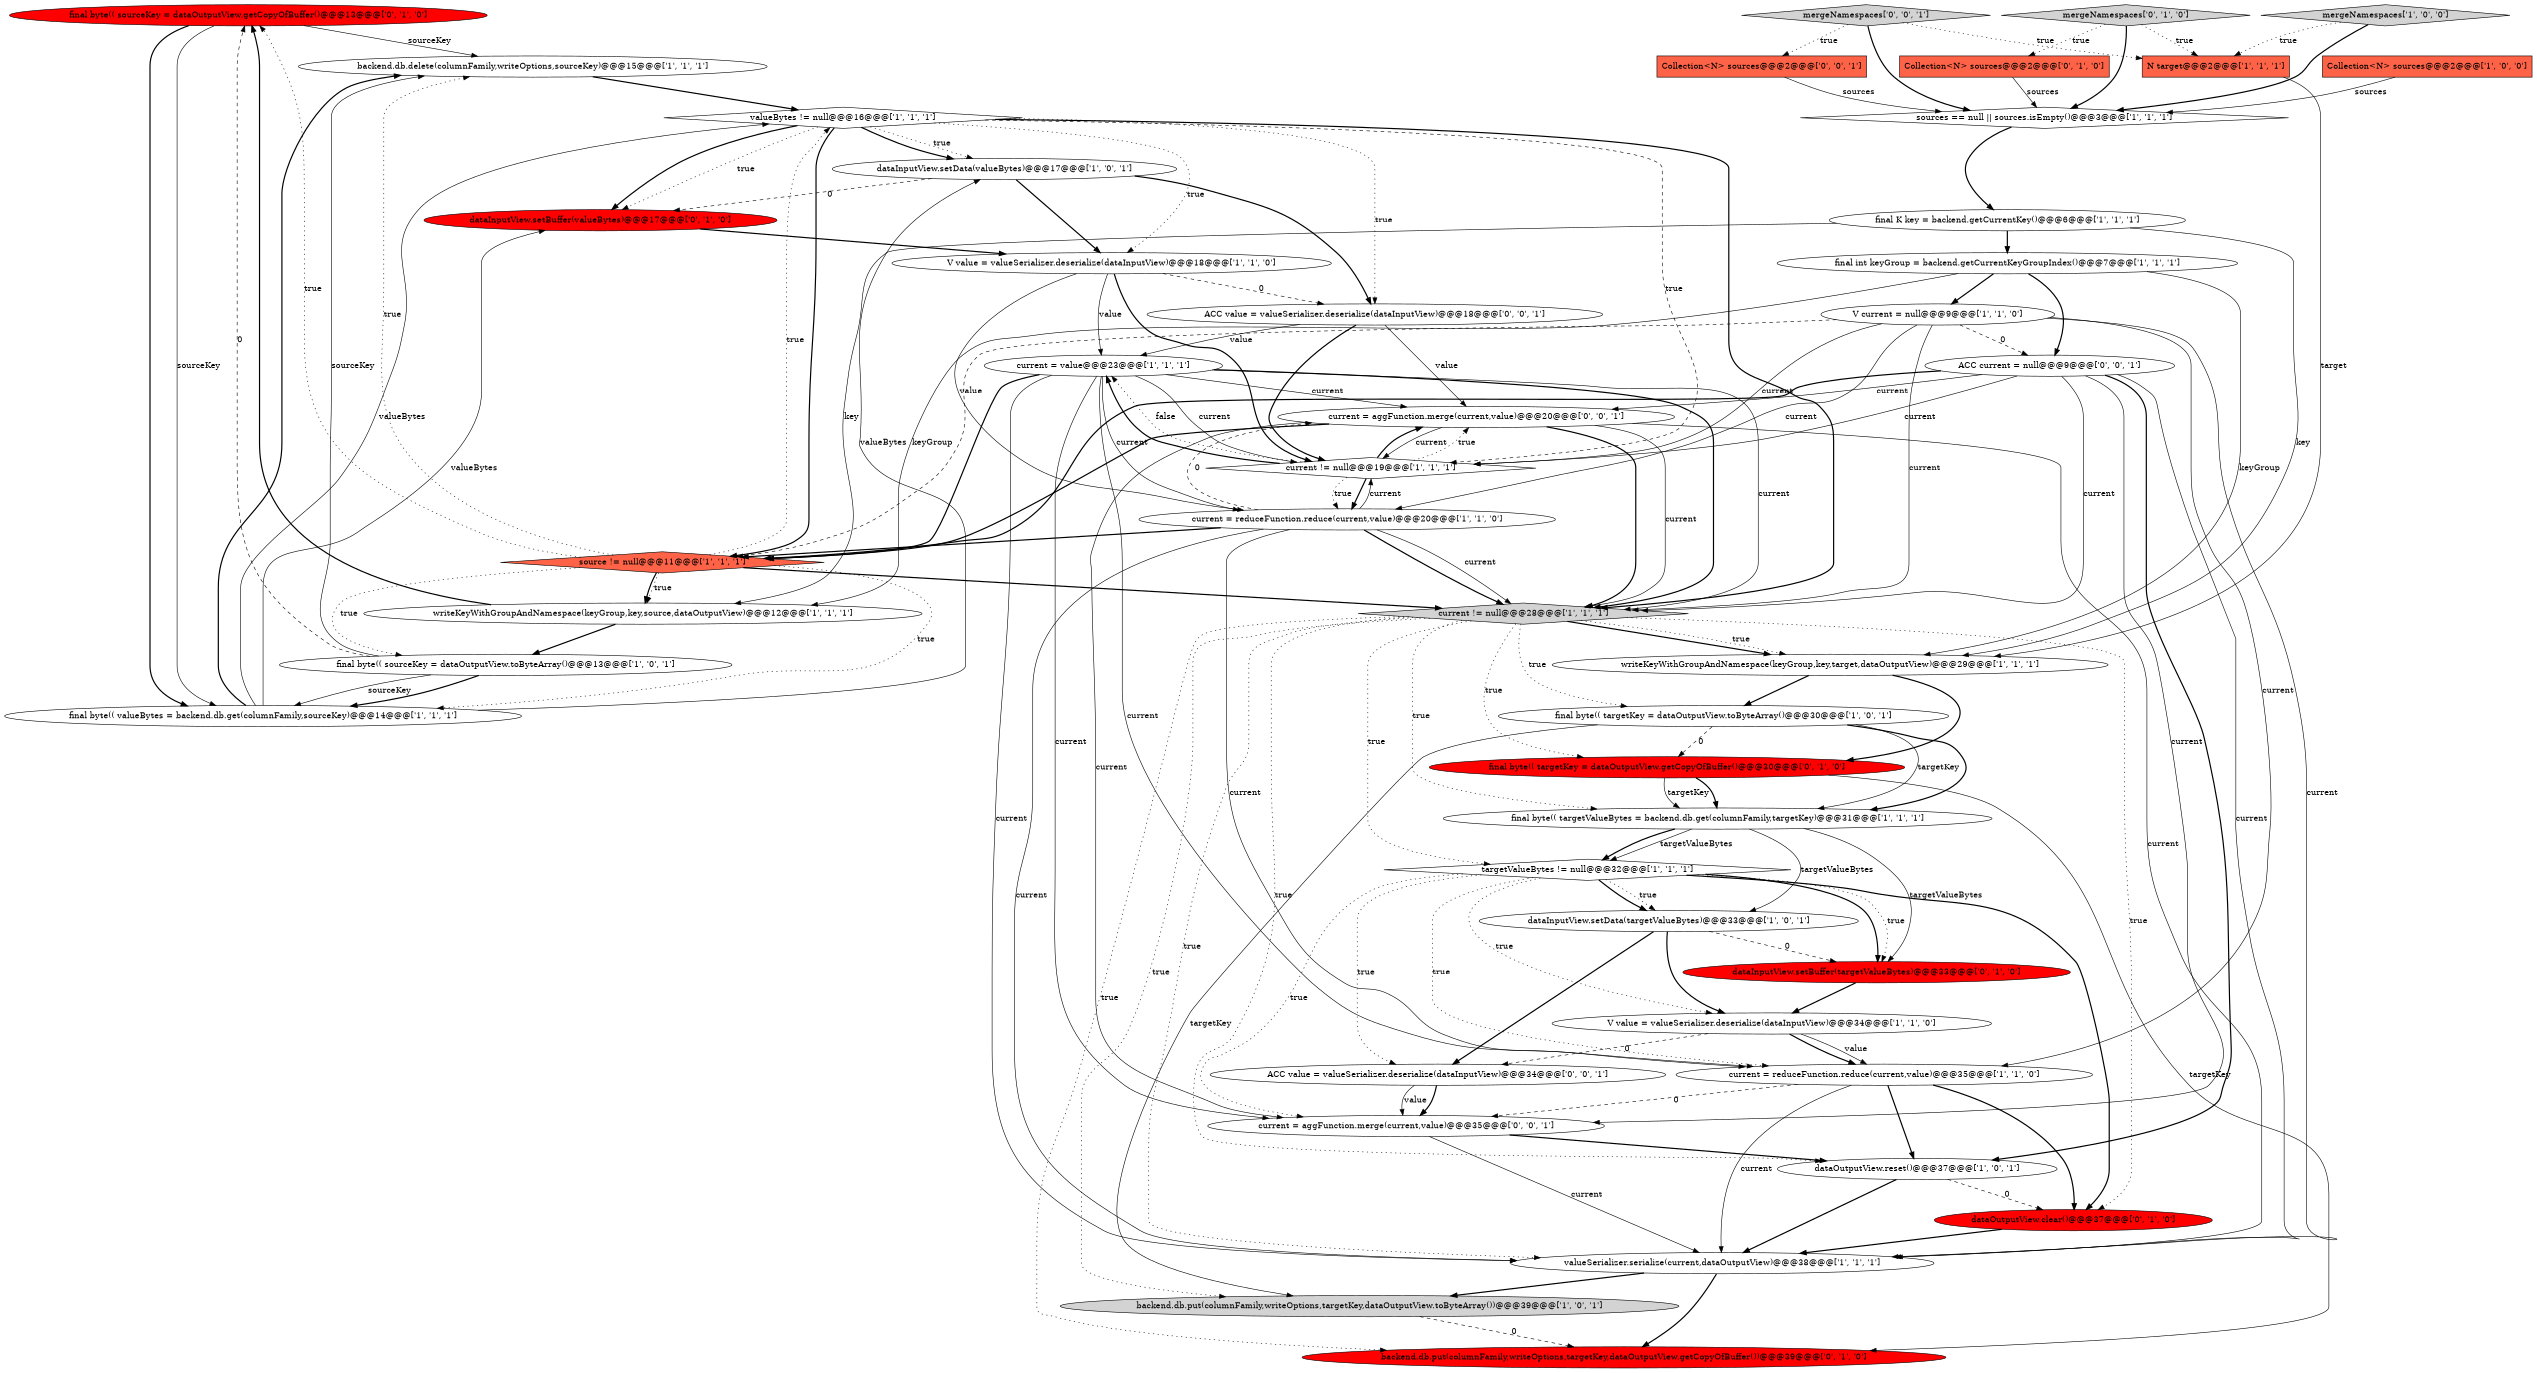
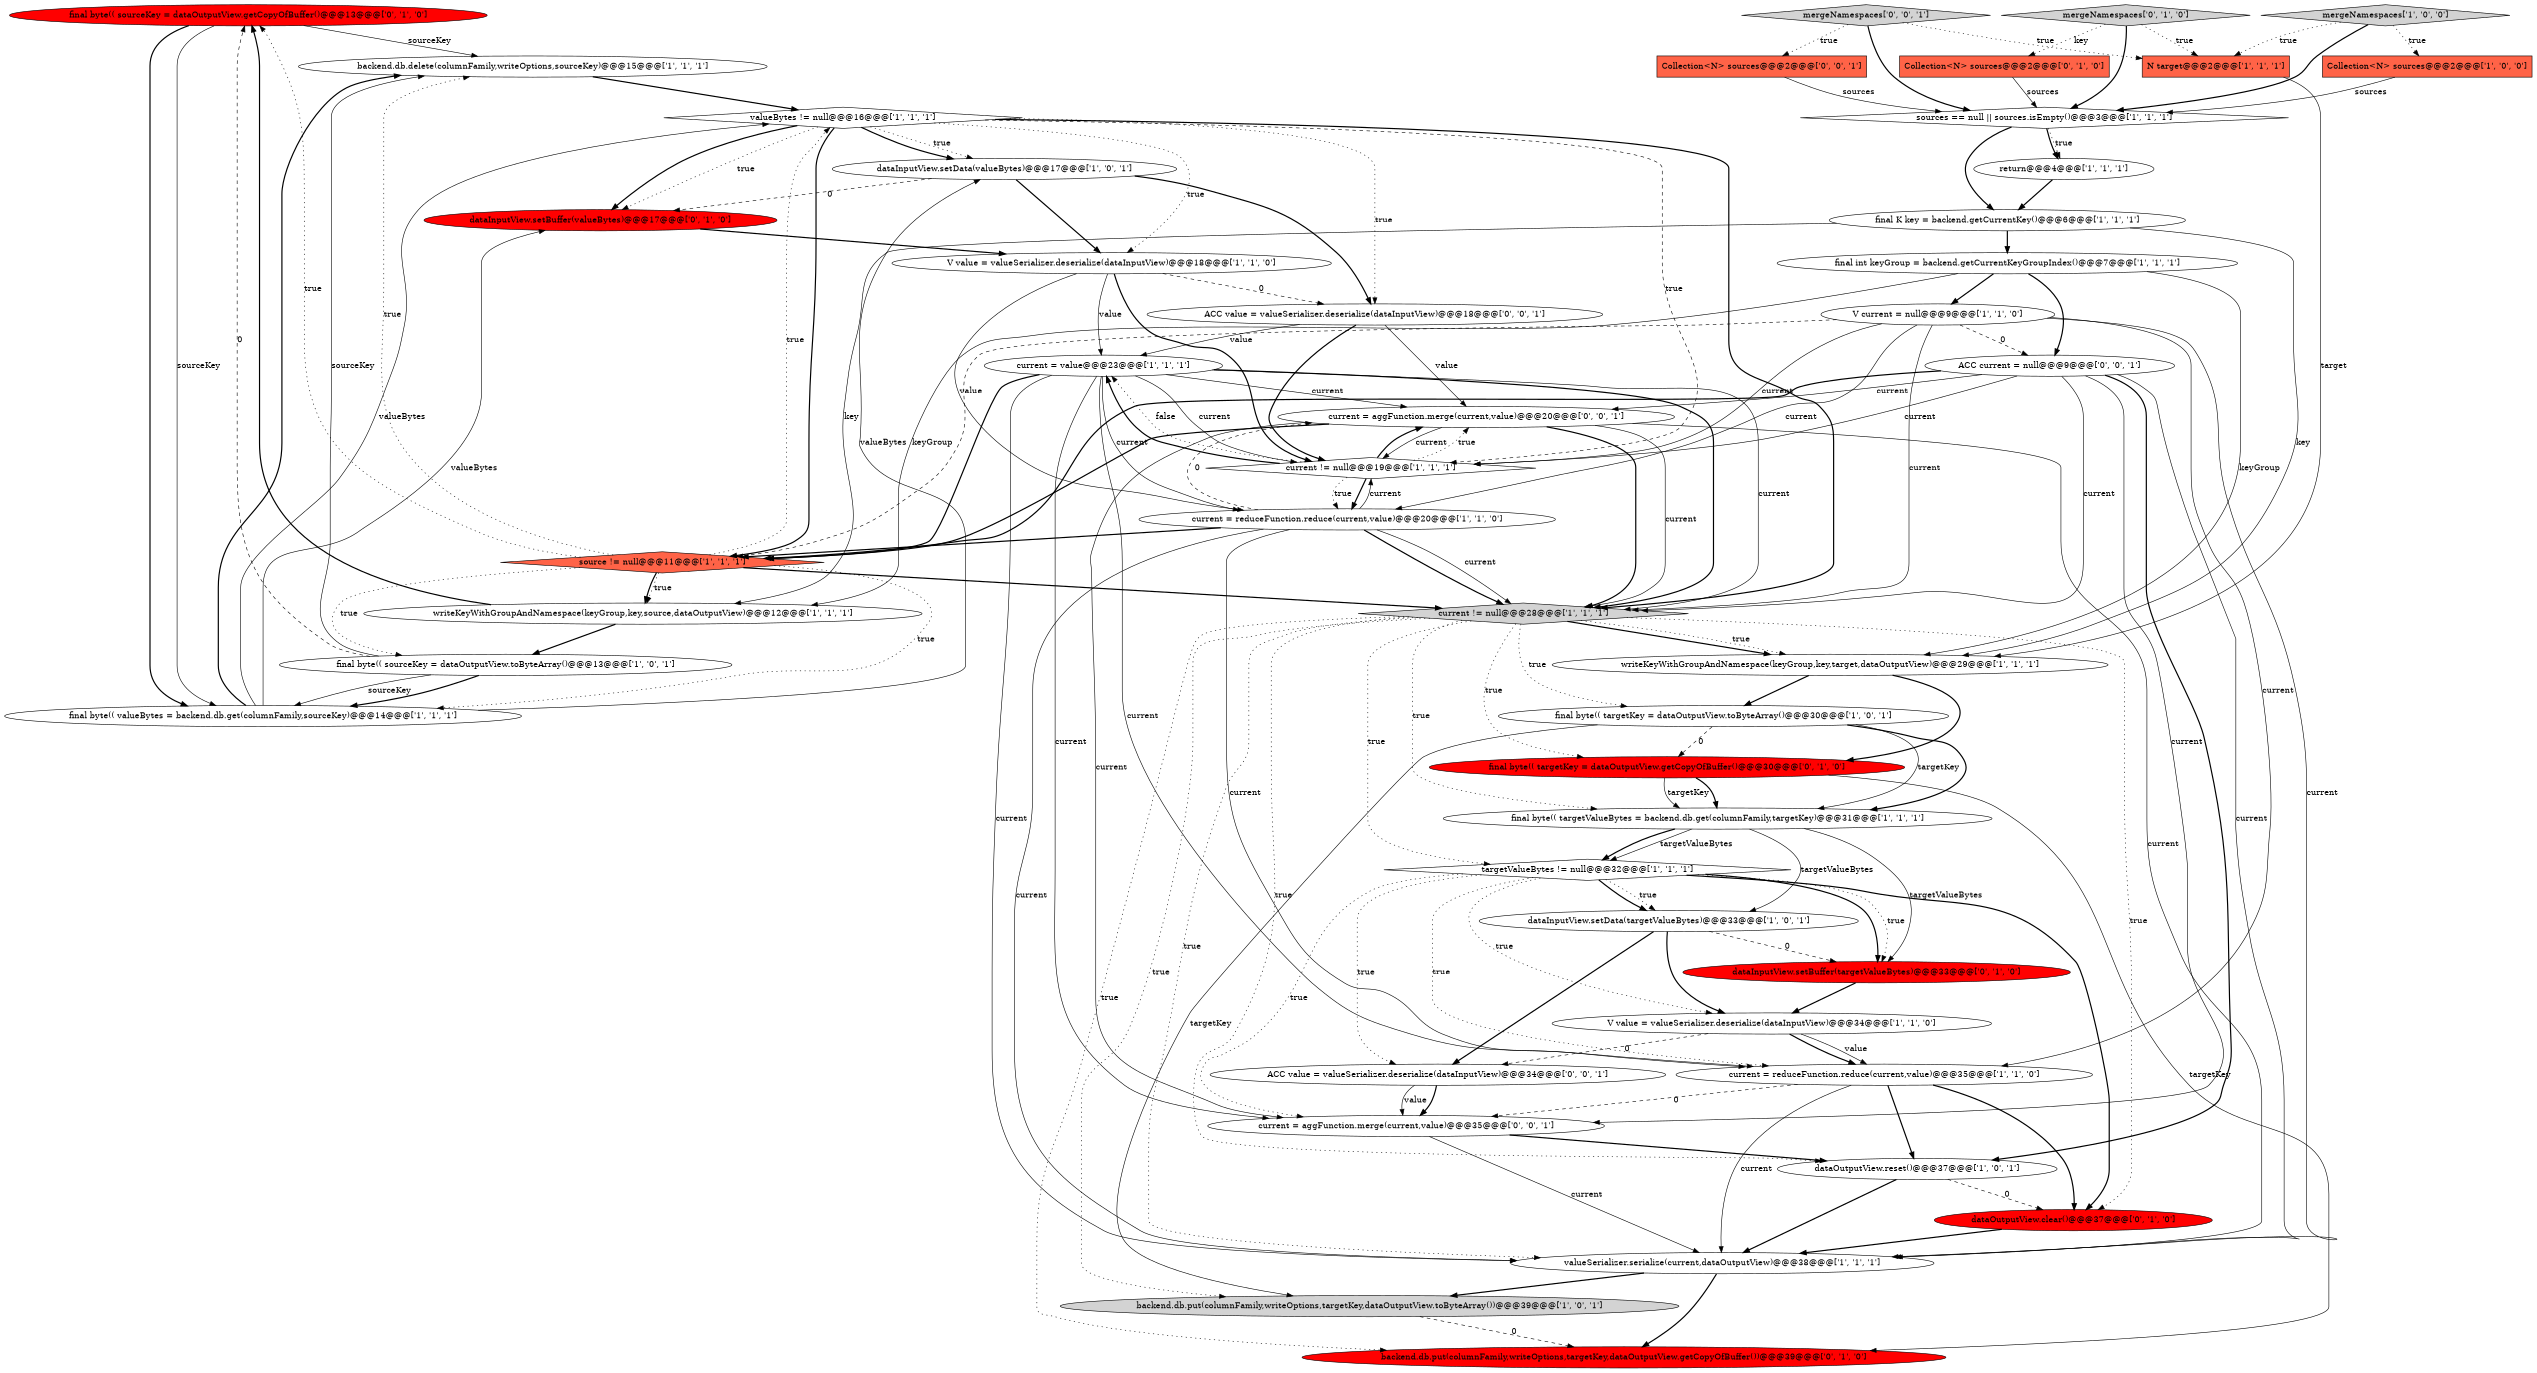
edge "mergeNamespaces['1', '0', '0']" -> "Collection<N> sources@@@2@@@['1', '0', '0']": added, label "true"
edge "mergeNamespaces['0', '1', '0']" -> "Collection<N> sources@@@2@@@['0', '1', '0']": label "true" -> "key"
node "return@@@4@@@['1', '1', '1']": added
